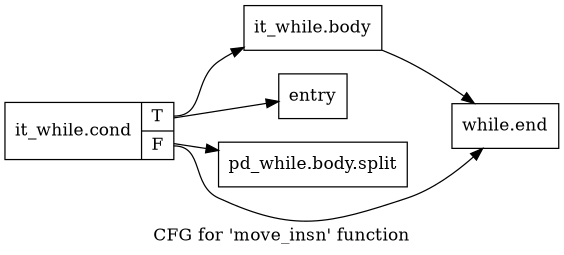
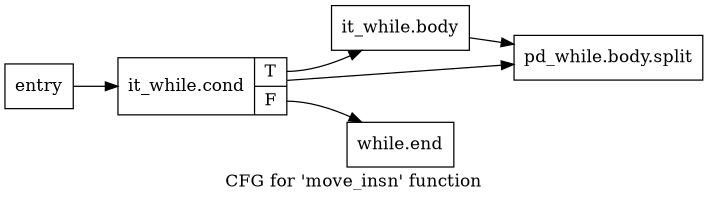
edge "it_while.body" -> "while.end": now "it_while.body" -> "pd_while.body.split"
edge "it_while.cond" -> "entry": reversed
